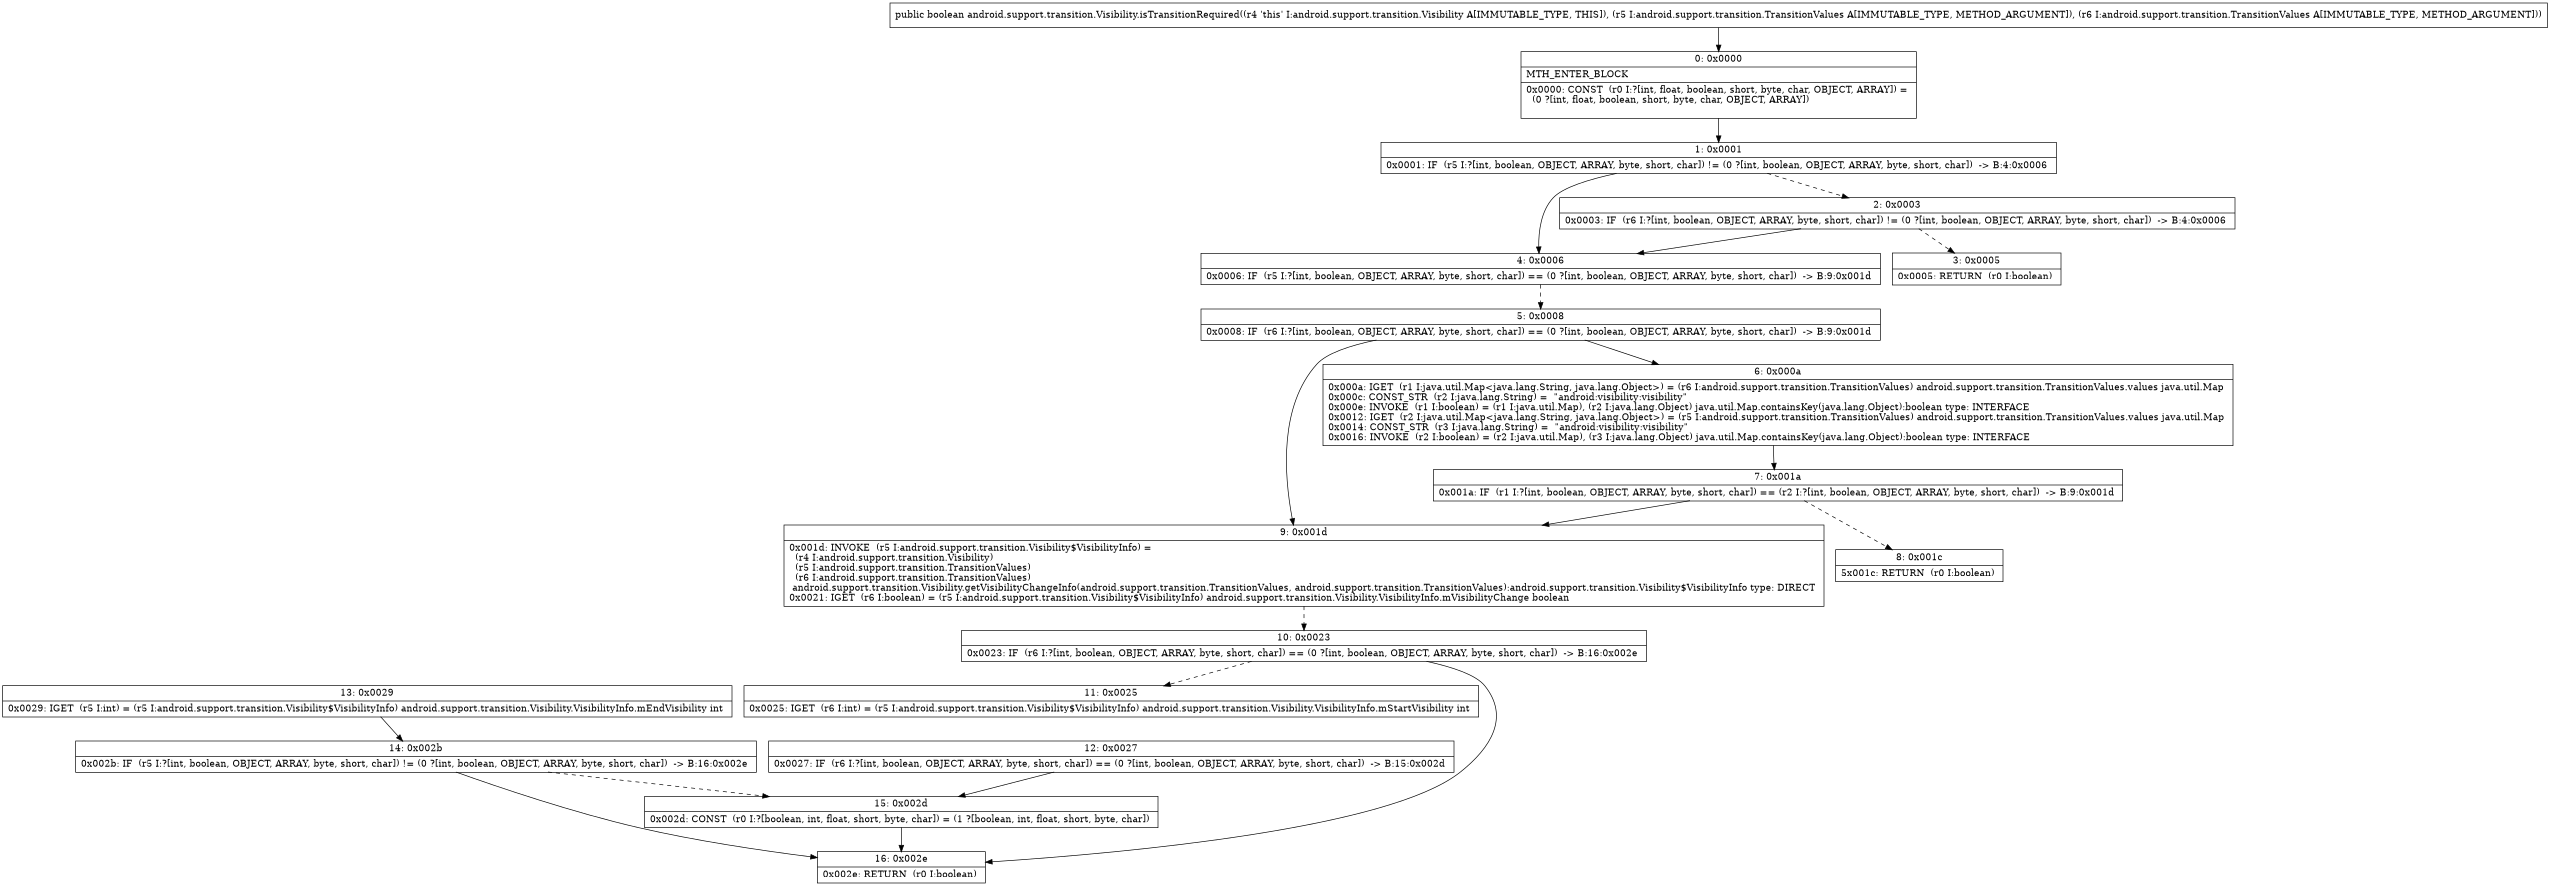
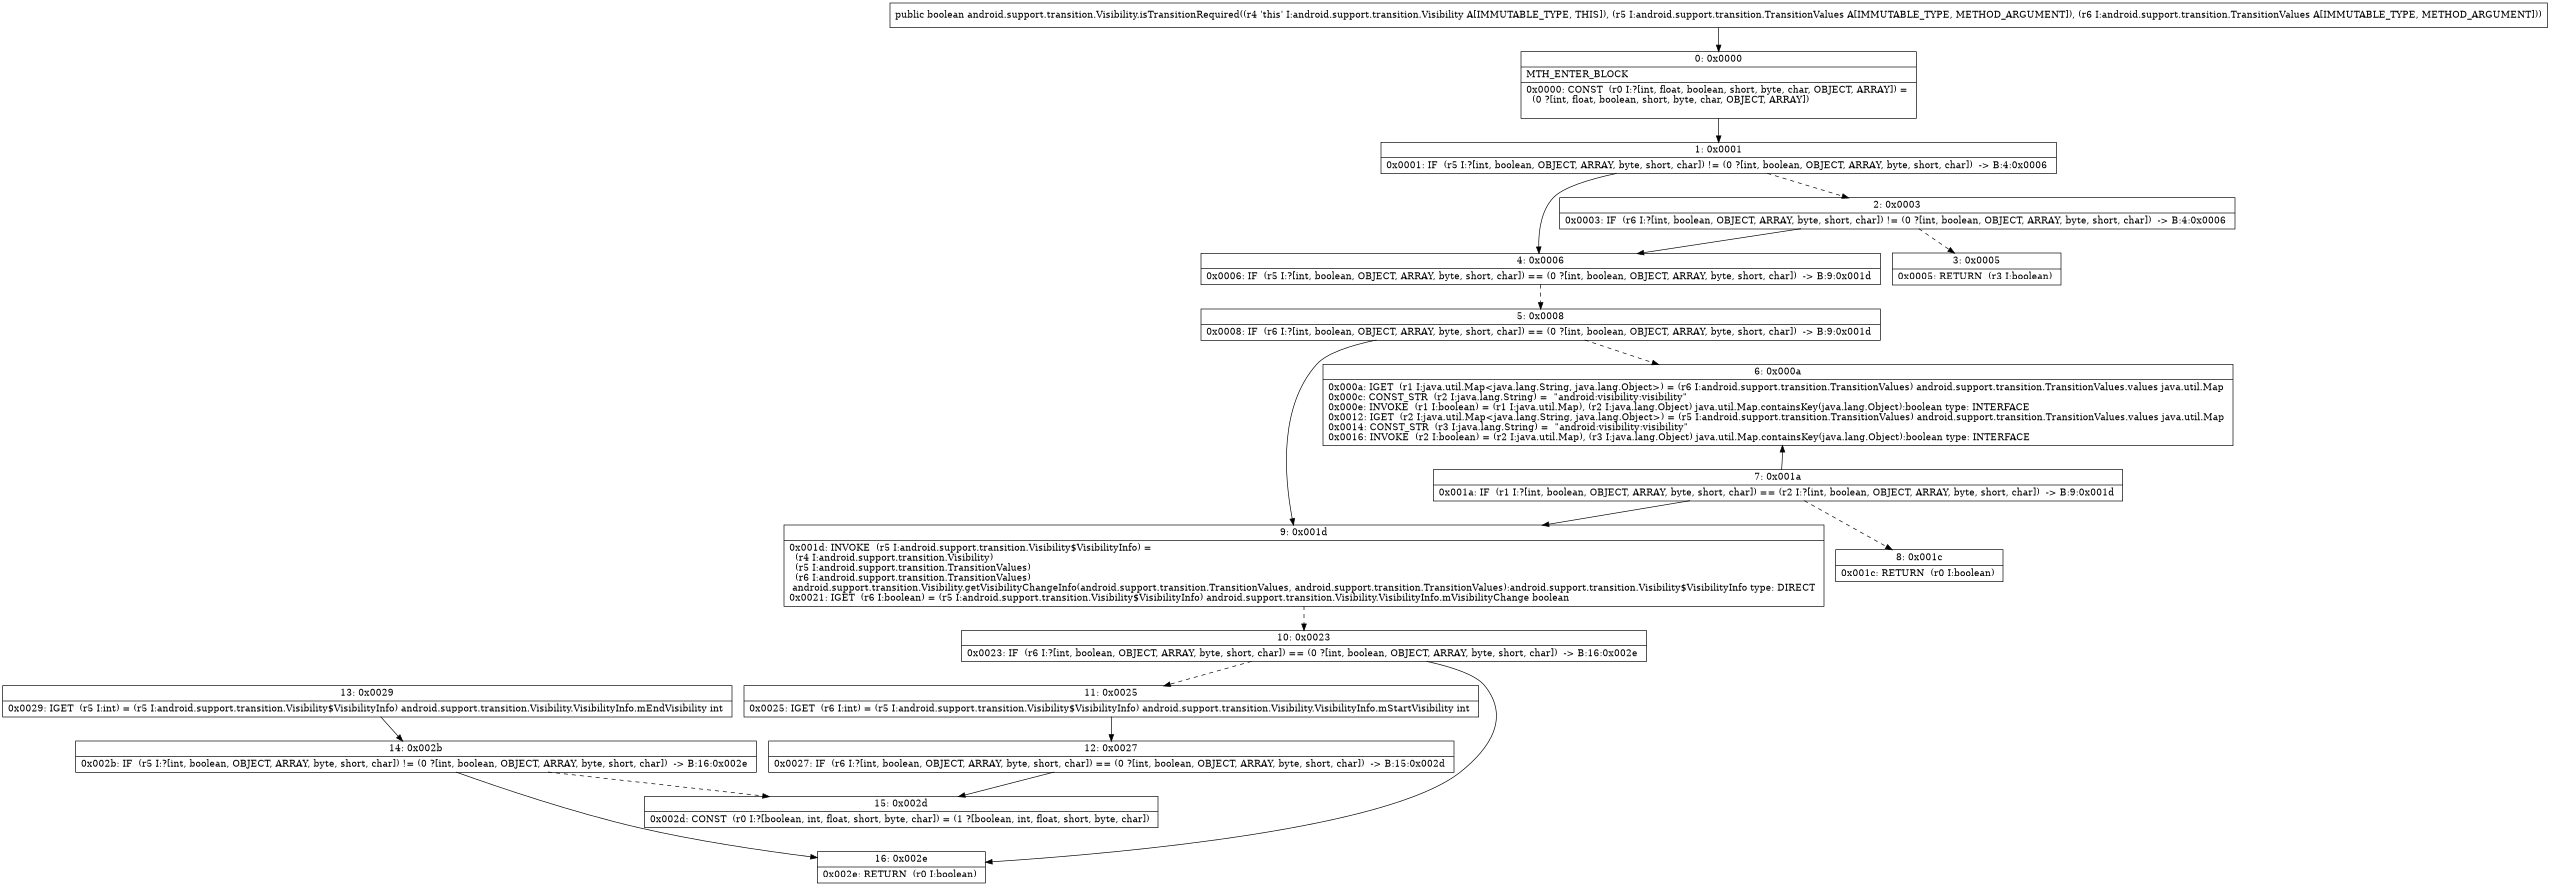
node "3: 0x0005": text "0x0005: RETURN  (r0 I:boolean)" -> "0x0005: RETURN  (r3 I:boolean)"
edge "5: 0x0008" -> "6: 0x000a": style solid -> dashed
edge "6: 0x000a" -> "7: 0x001a": reversed
node "8: 0x001c": text "5x001c: RETURN  (r0 I:boolean)" -> "0x001c: RETURN  (r0 I:boolean)"
edge "11: 0x0025" -> "12: 0x0027": added
edge "15: 0x002d" -> "16: 0x002e": removed
